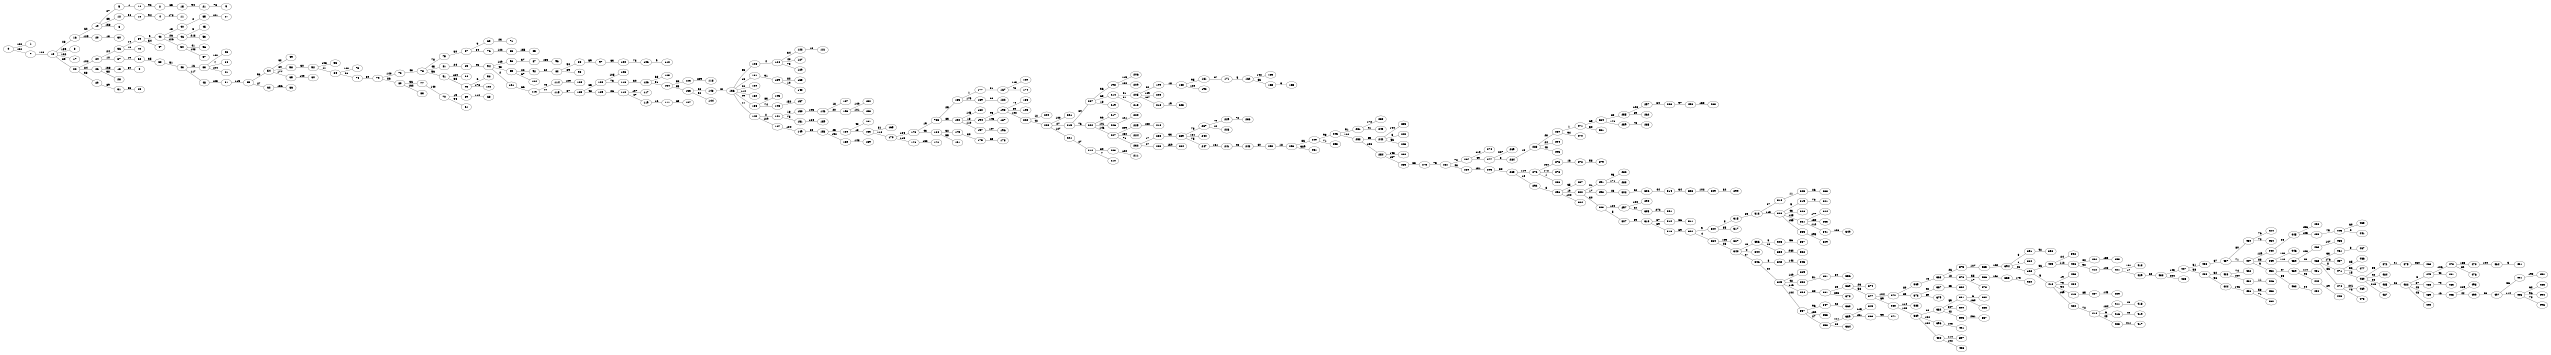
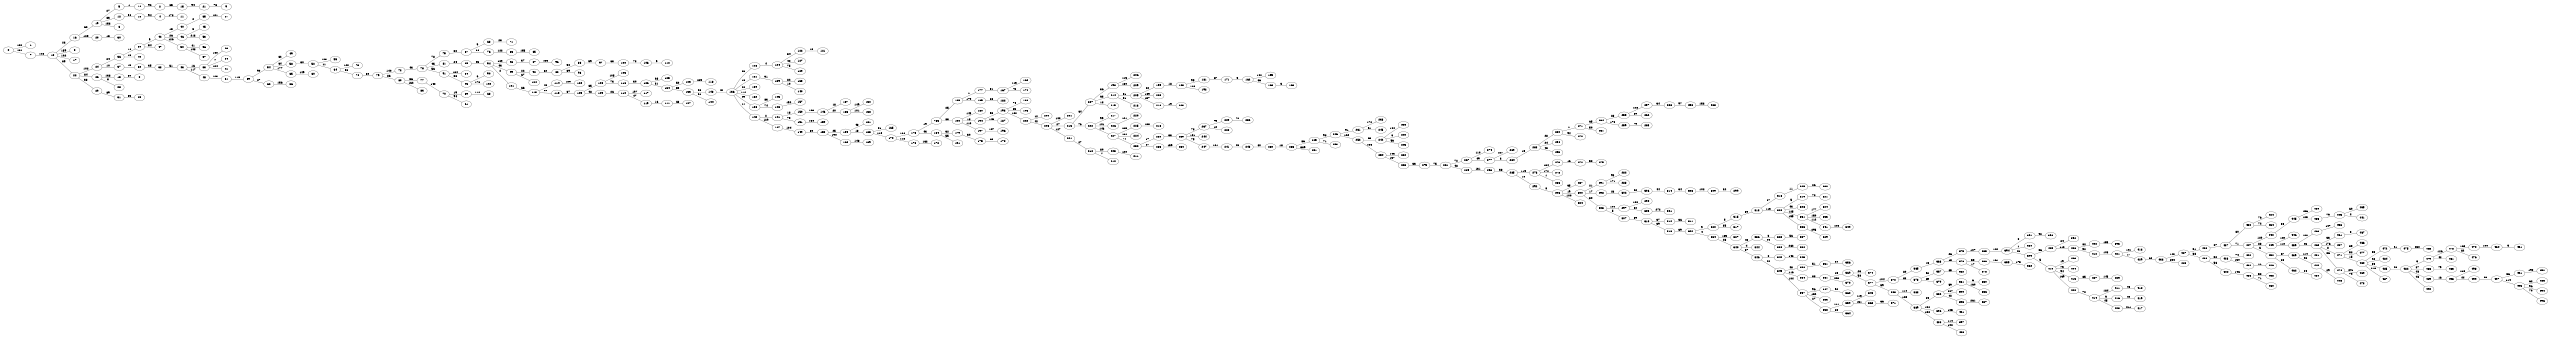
edge "26" -- "28": label "38" -> "8"
node "339": removed
